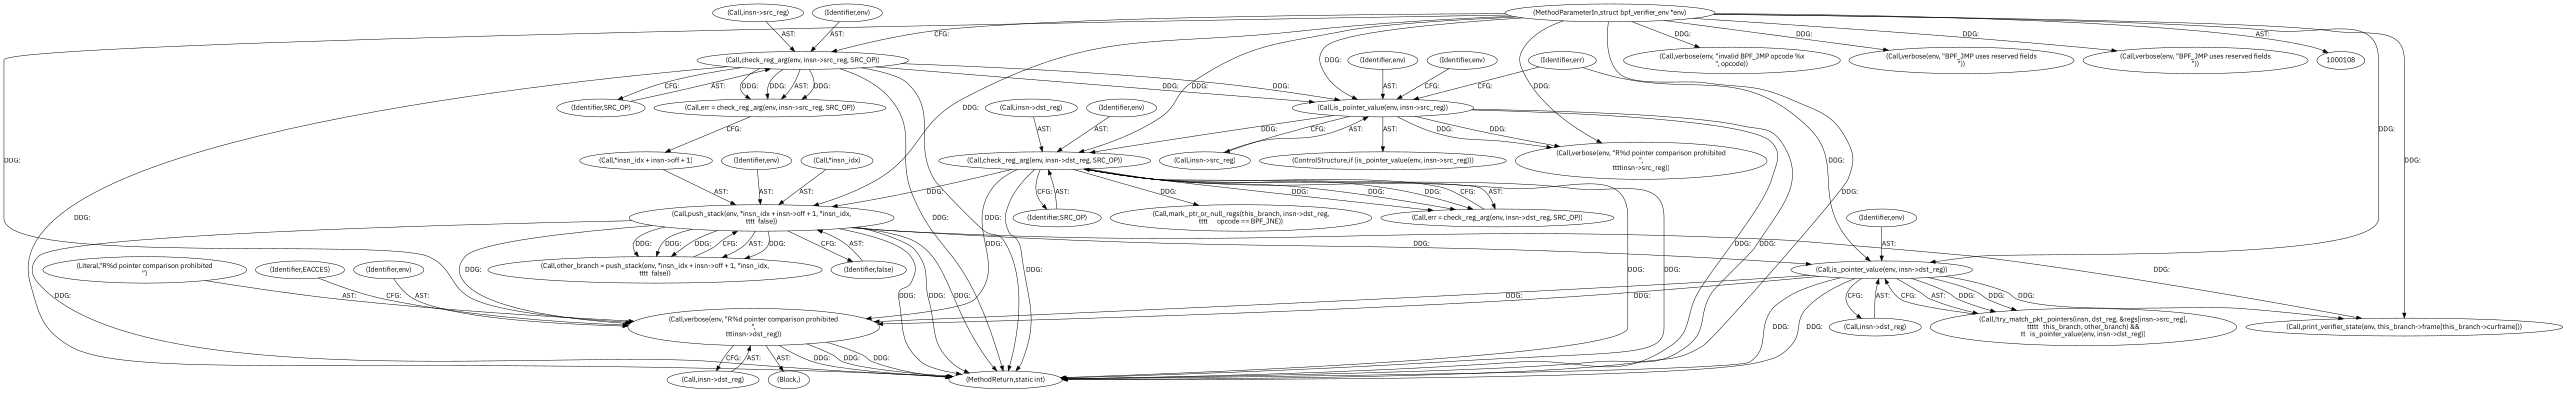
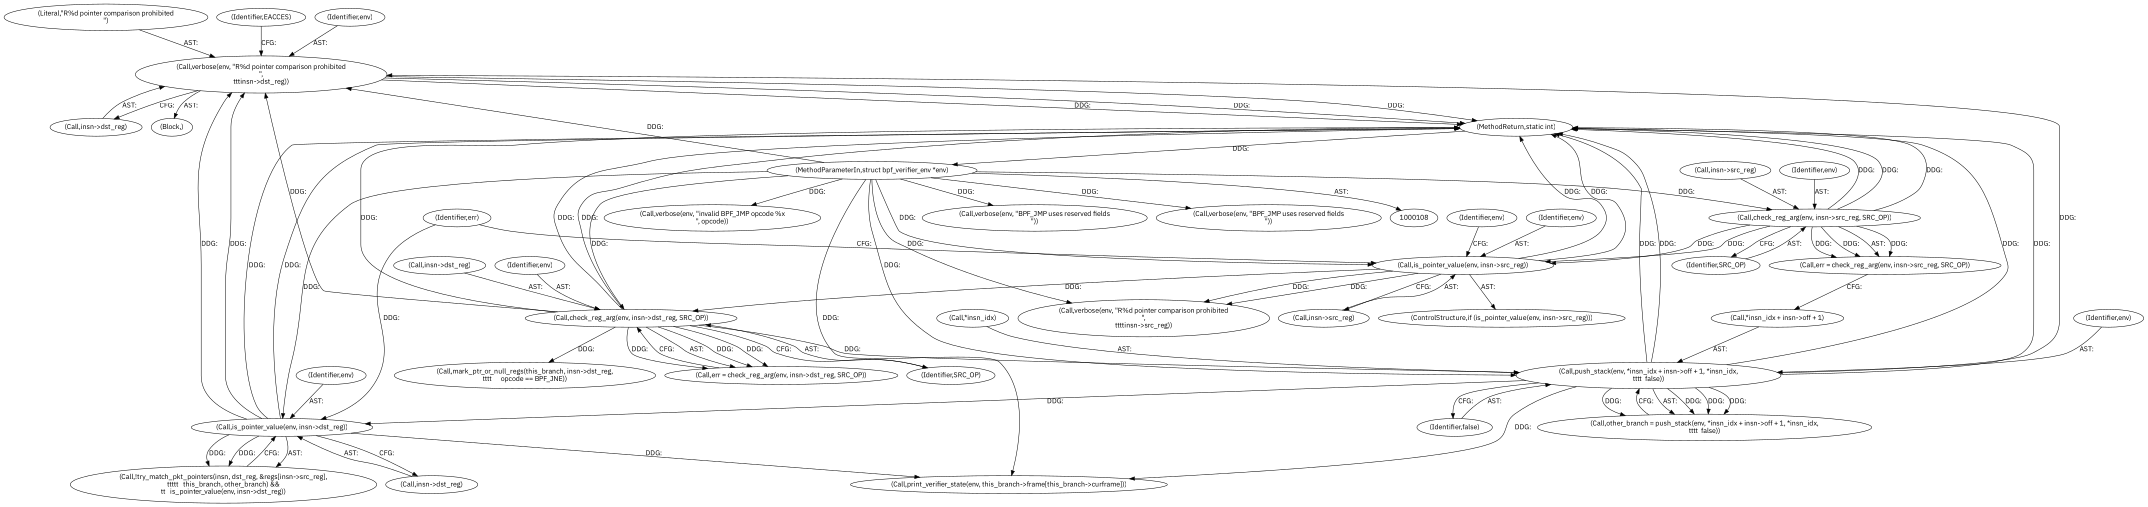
edge "(MethodParameterIn,struct bpf_verifier_env *env)" -> "(Call,check_reg_arg(env, insn->src_reg, SRC_OP))": label "CFG: " -> "DDG: "
edge "(MethodParameterIn,struct bpf_verifier_env *env)" -> "(MethodReturn,static int)": reversed
